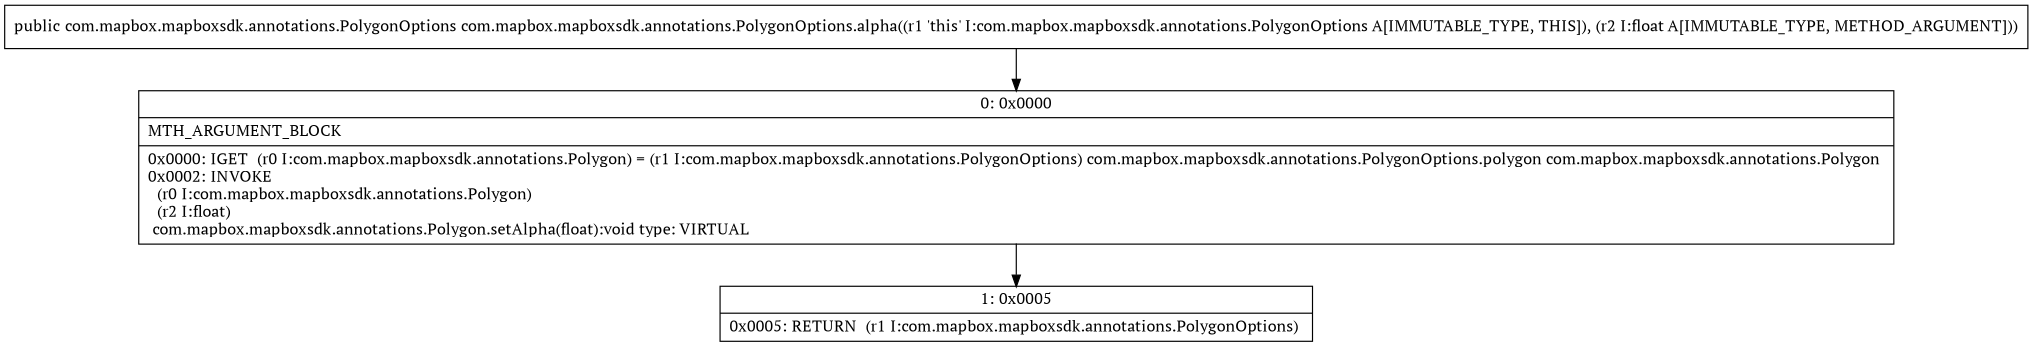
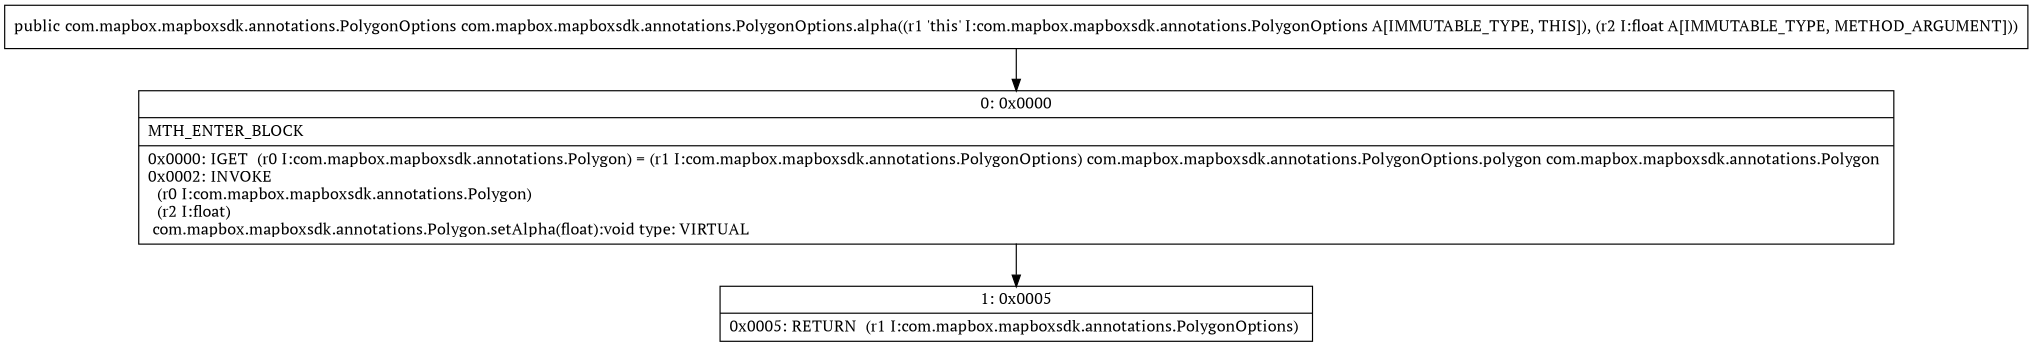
node "0: 0x0000": text "MTH_ARGUMENT_BLOCK" -> "MTH_ENTER_BLOCK"
